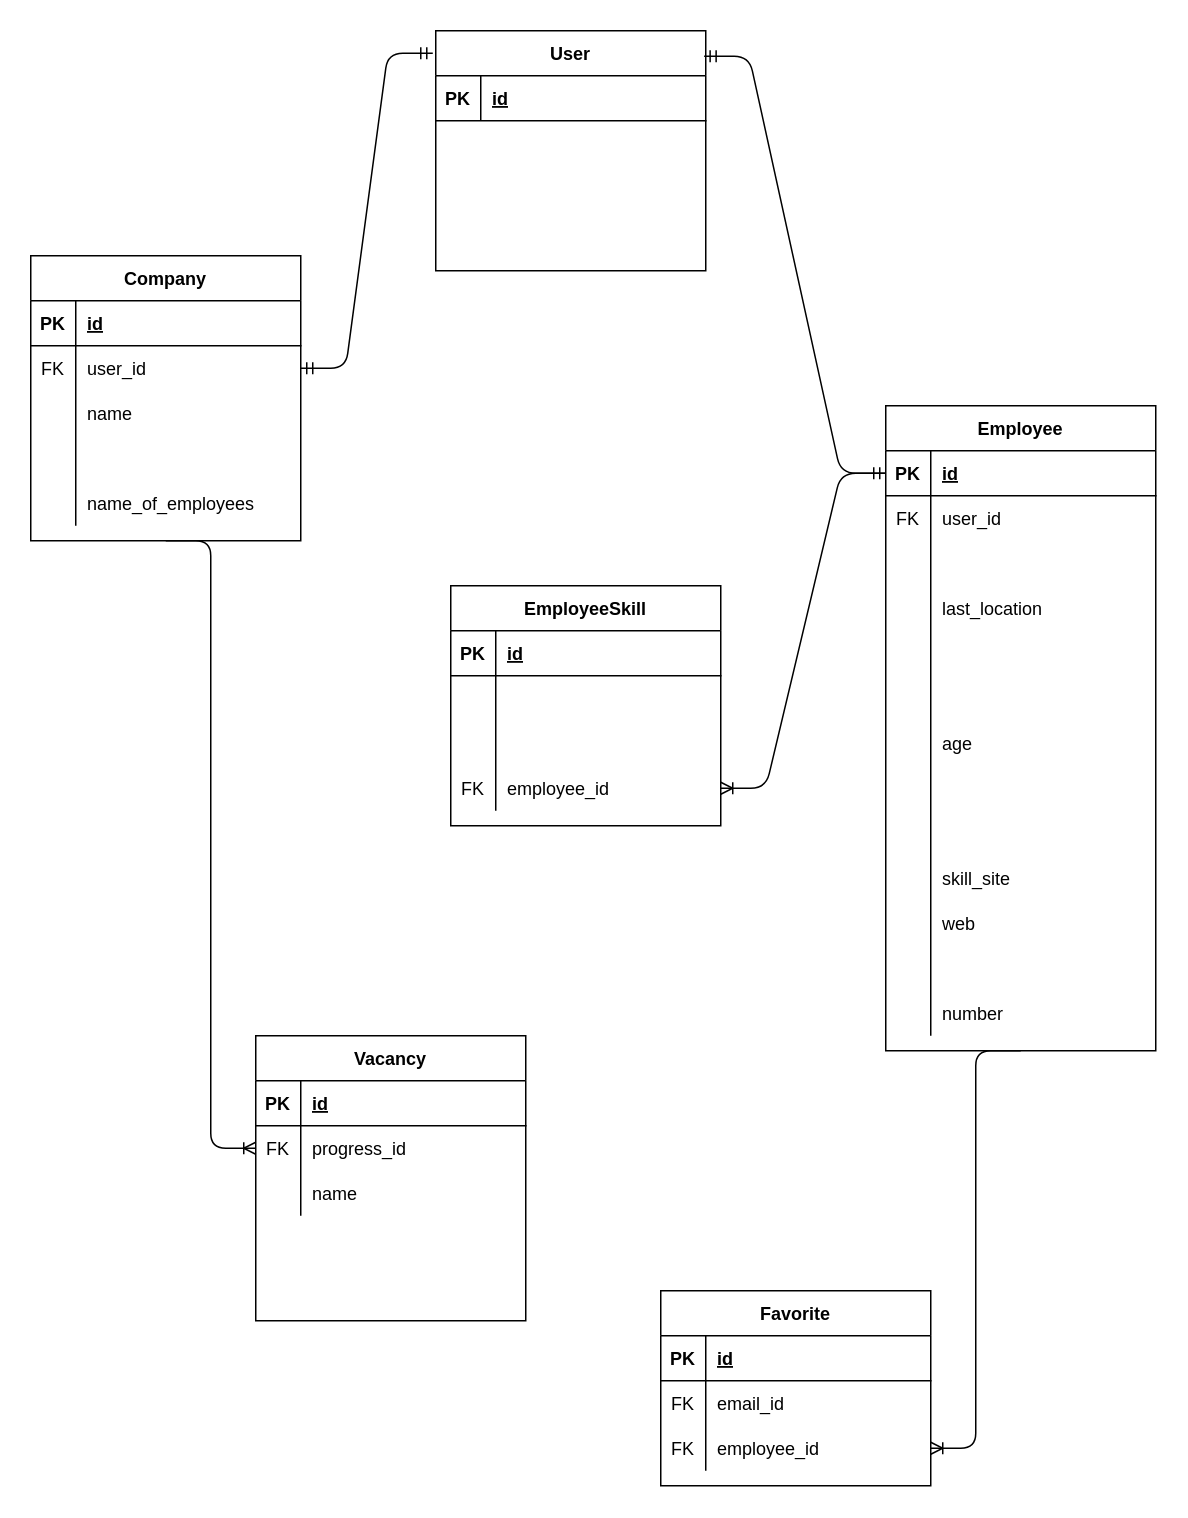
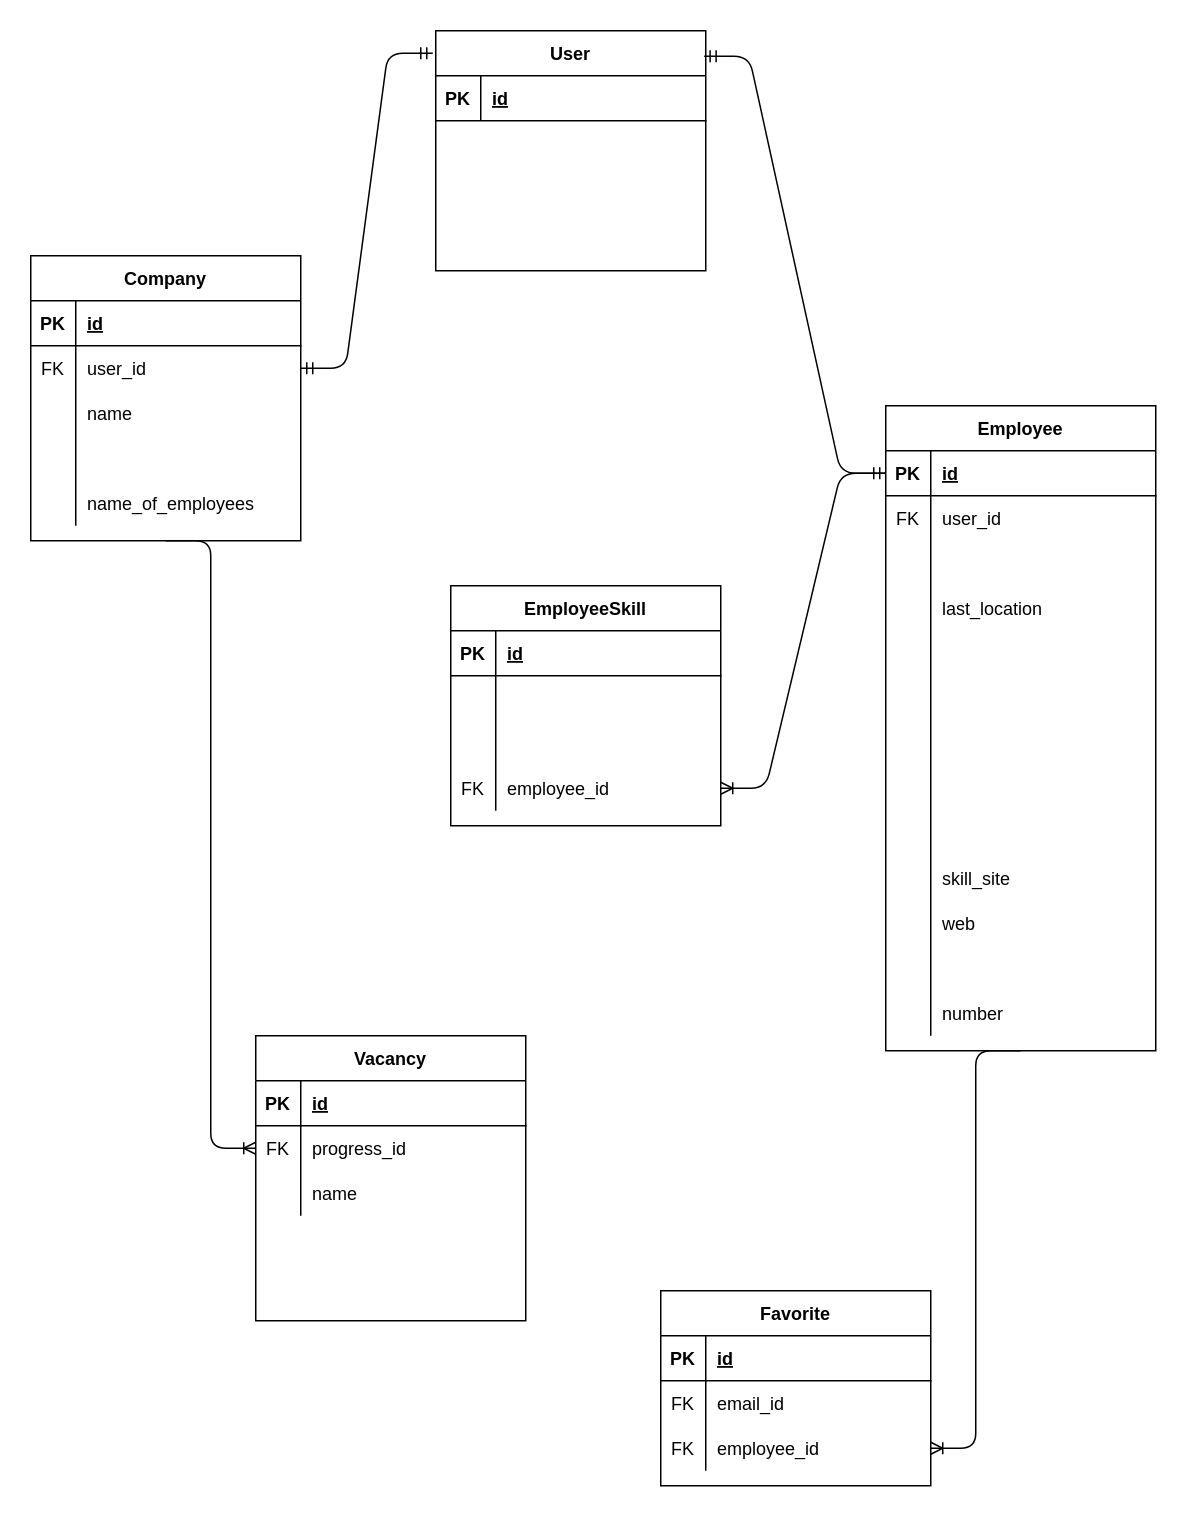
node "age": removed
